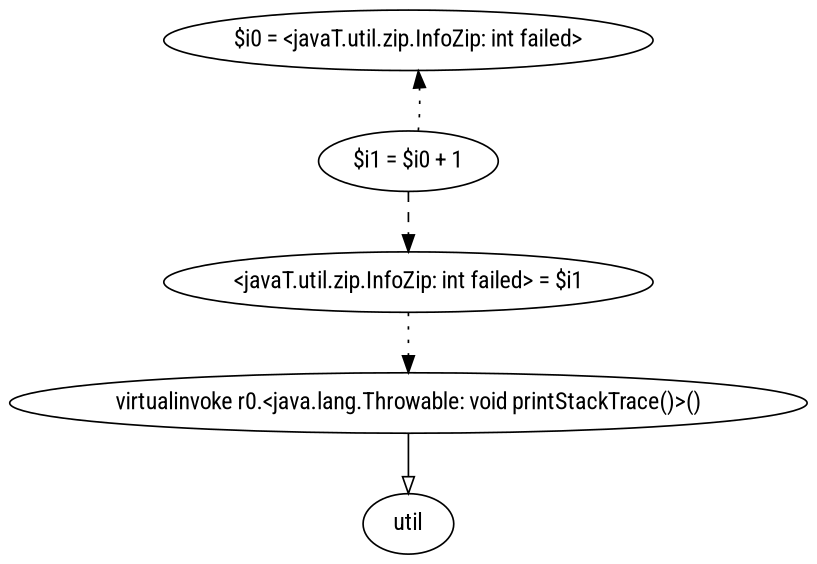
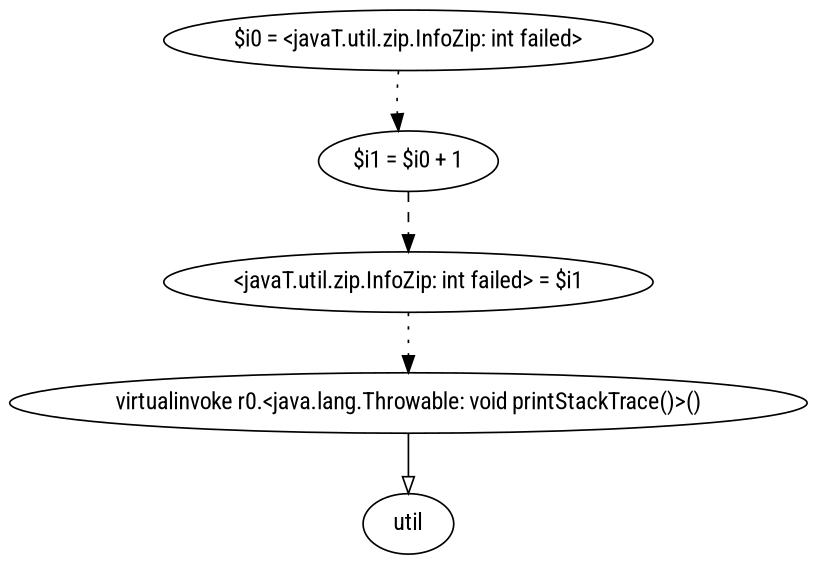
edge "$i1 = $i0 + 1" -> "$i0 = <javaT.util.zip.InfoZip: int failed>": reversed
